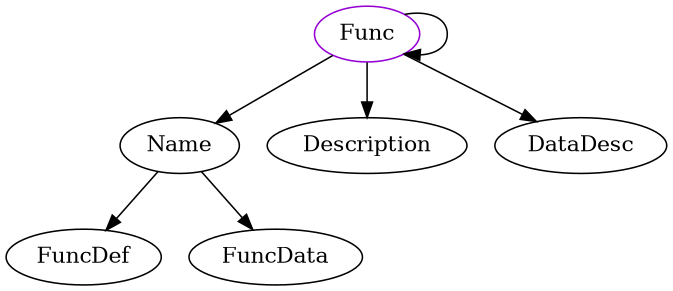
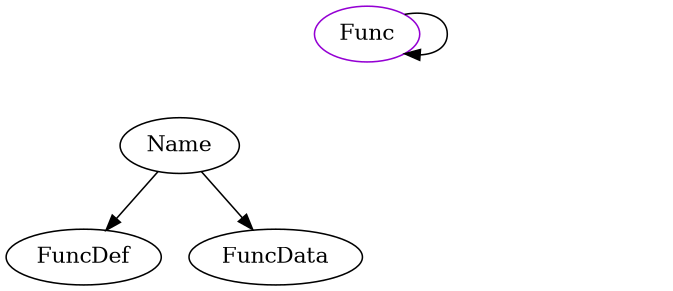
edge "Func" -> "Name": removed
node "Description": removed
node "DataDesc": removed
